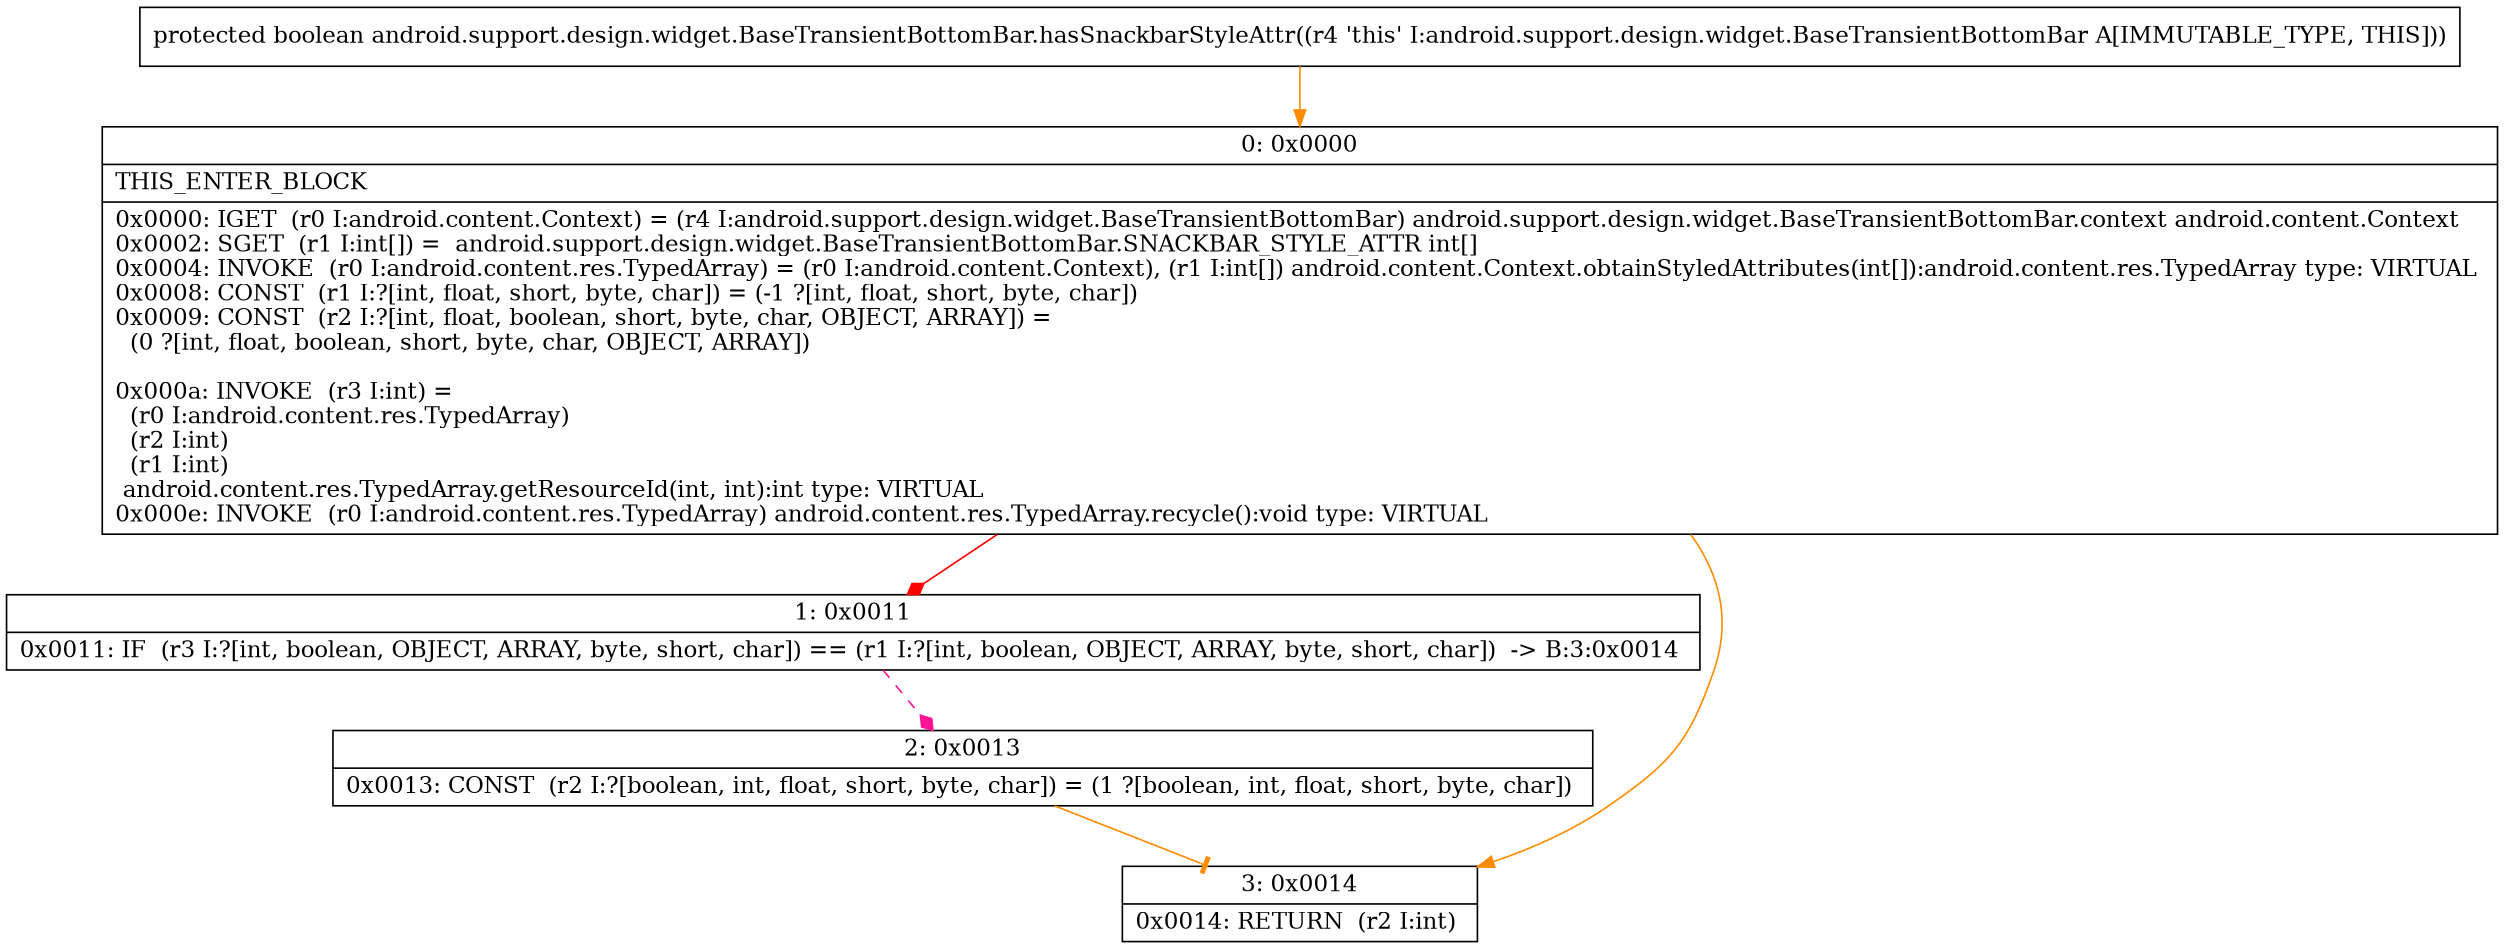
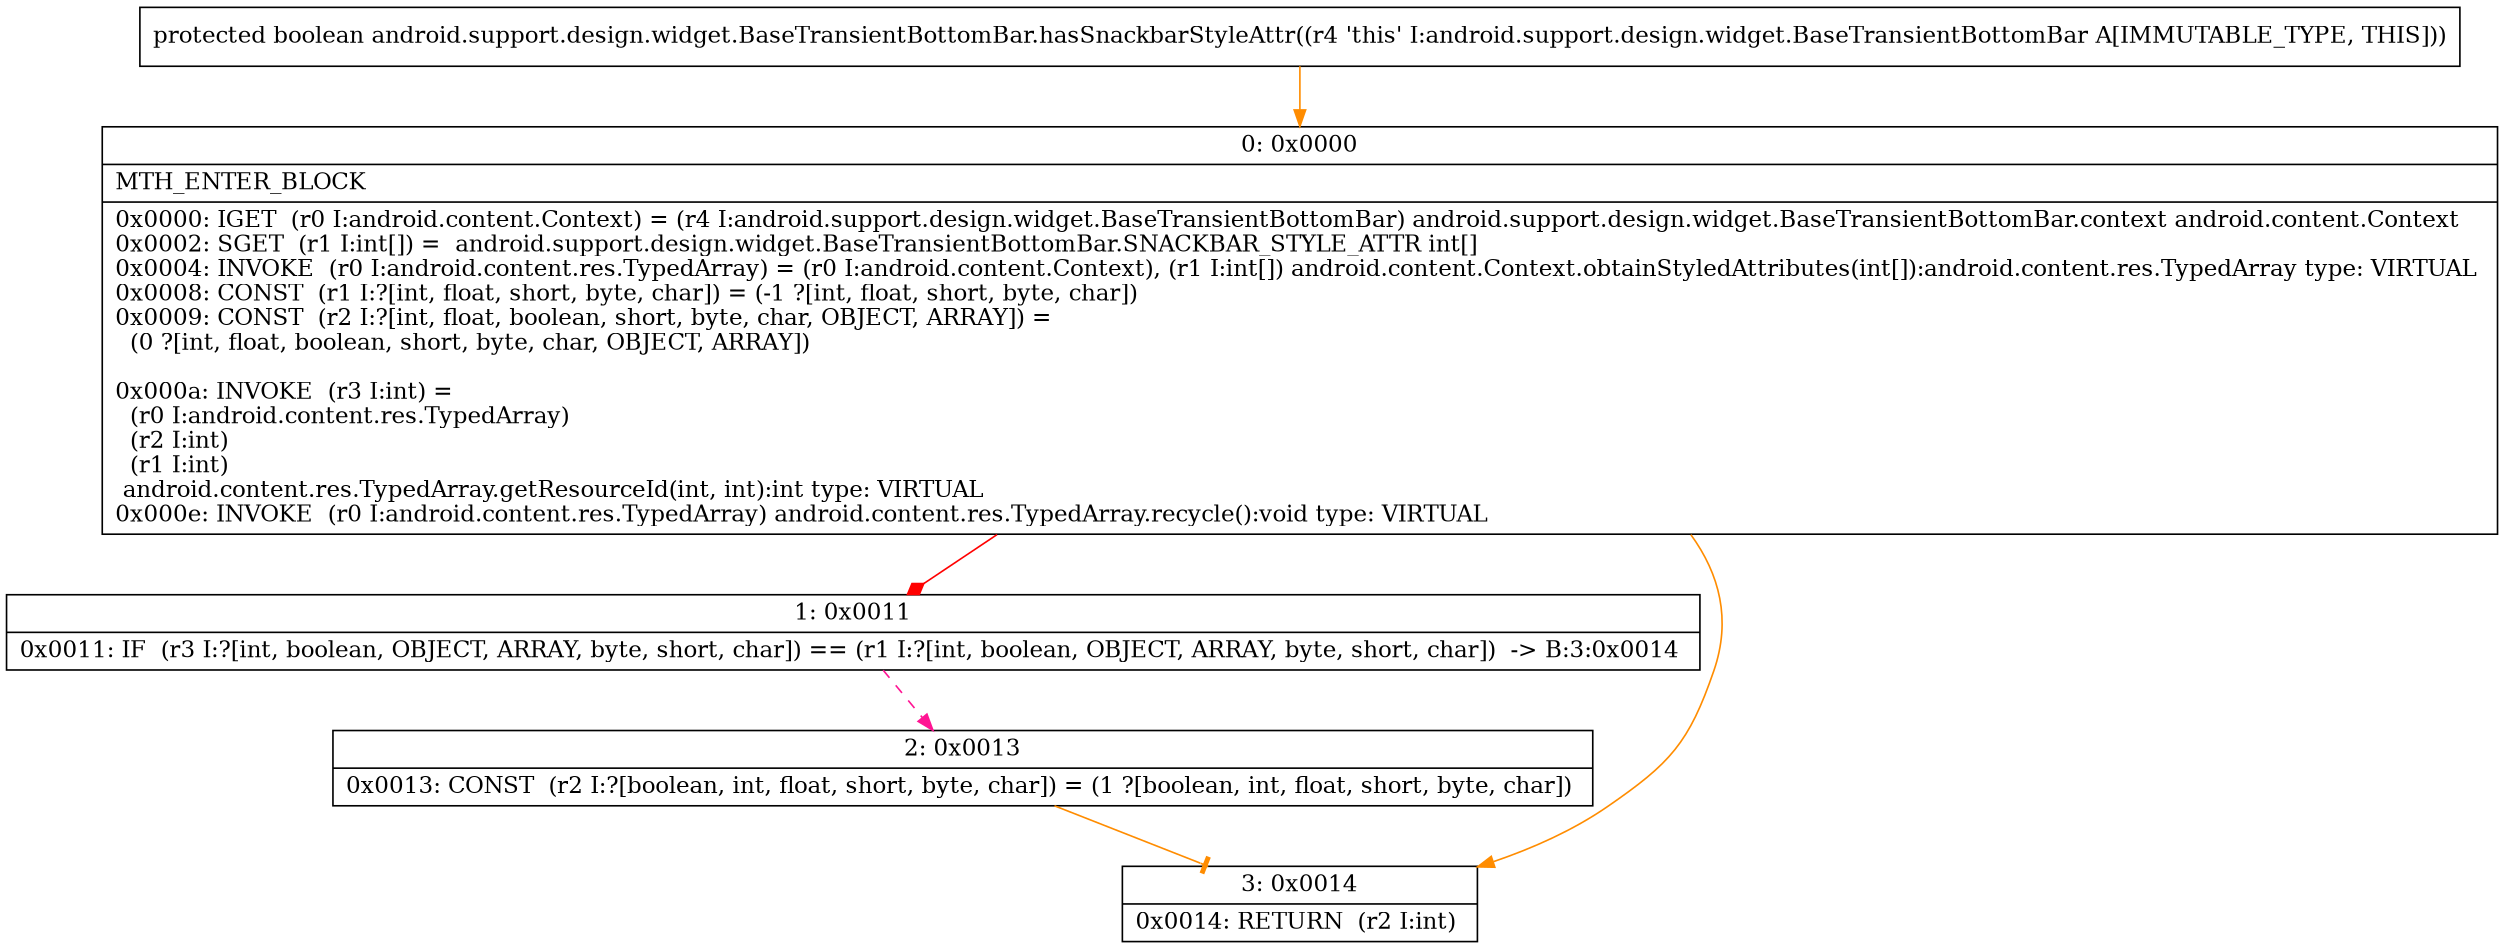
node "0: 0x0000": text "THIS_ENTER_BLOCK" -> "MTH_ENTER_BLOCK"
edge "1: 0x0011" -> "2: 0x0013": arrowhead diamond -> normal
